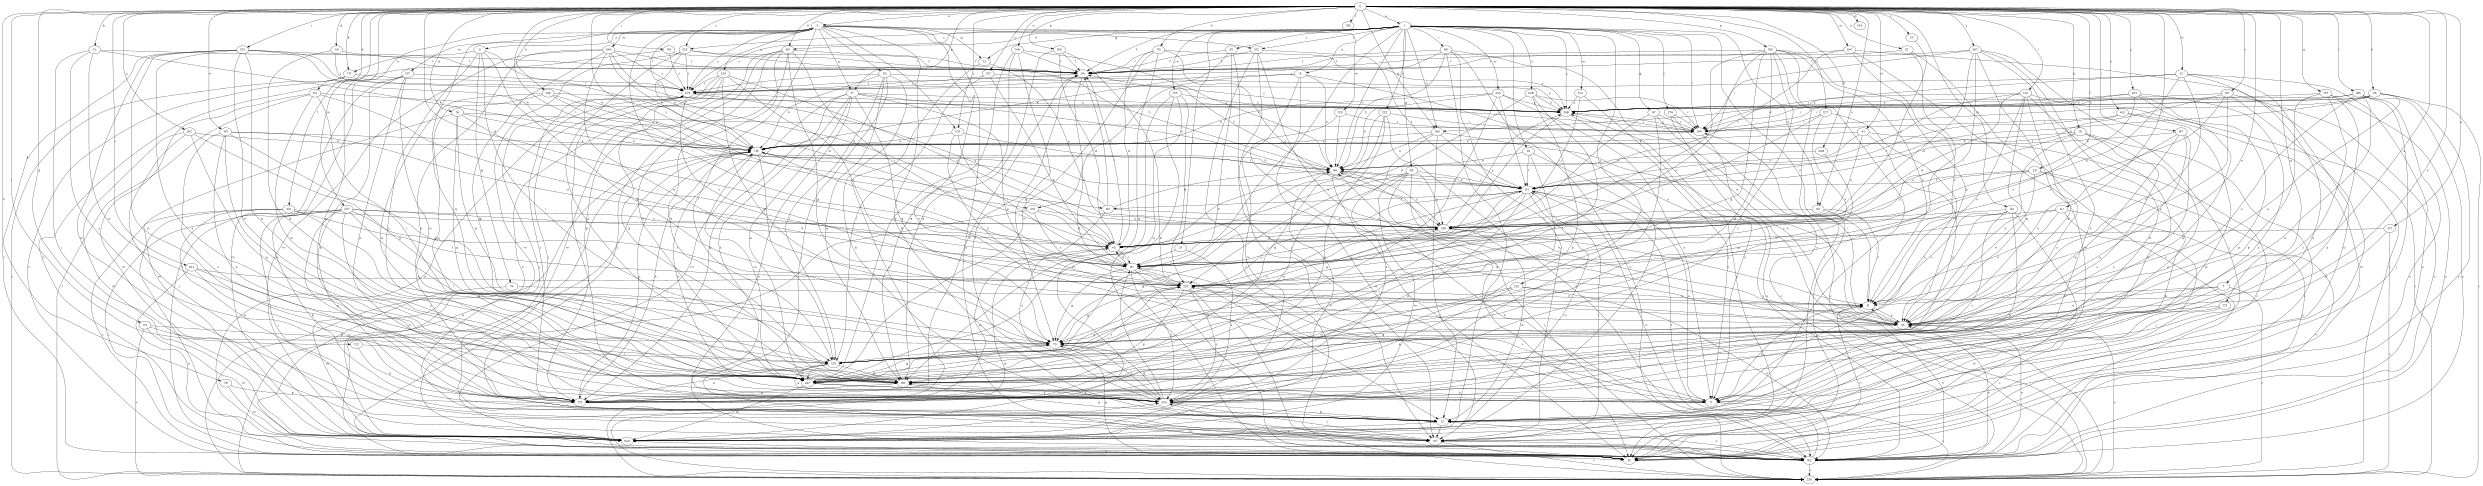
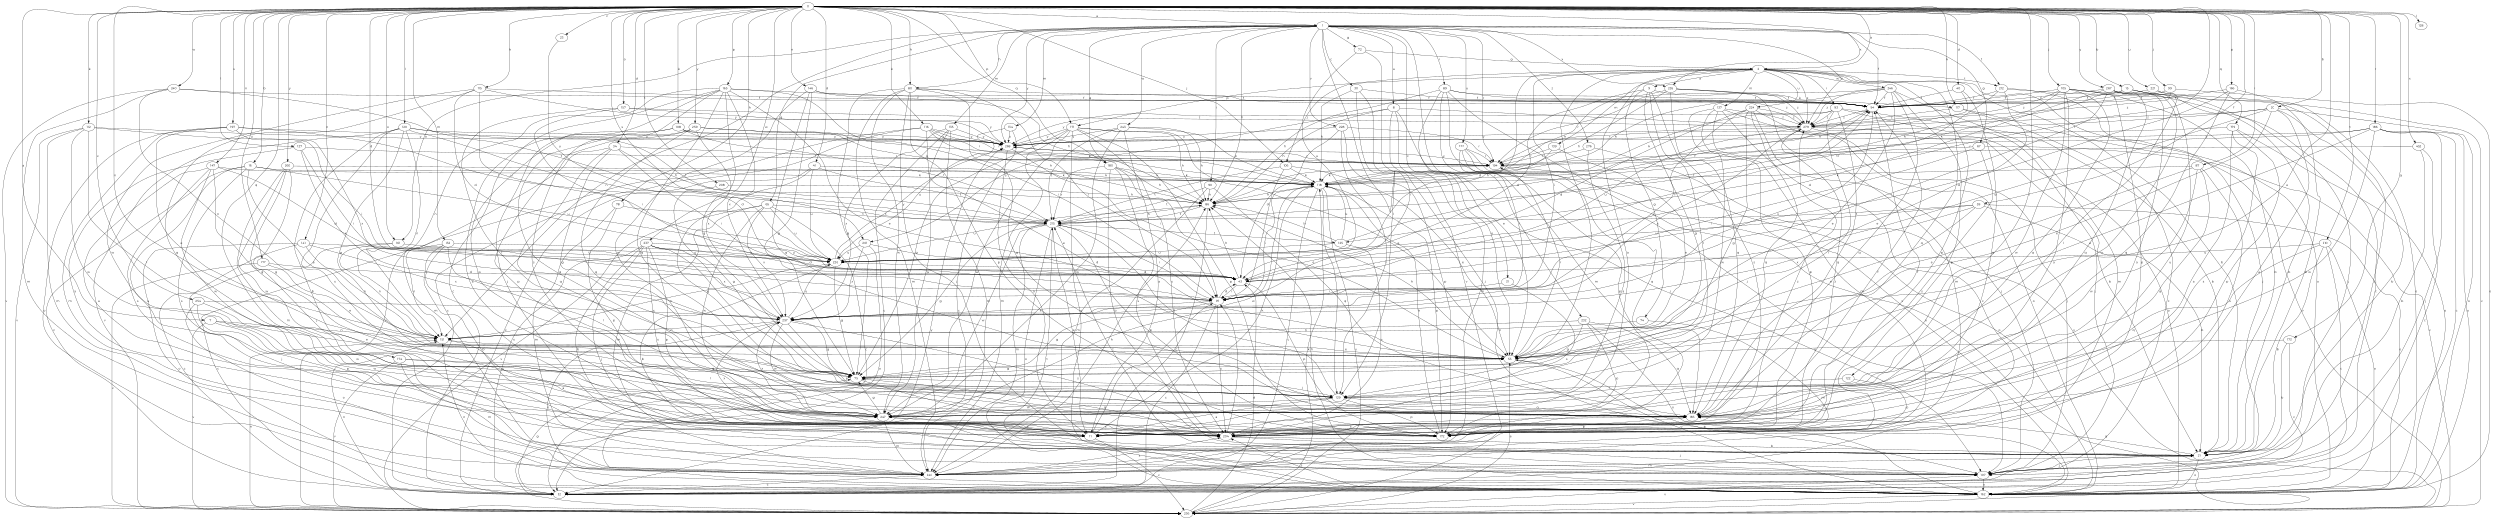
node "164": removed
edge "2" -> "72": reversed
edge "267" -> "194": removed, label "r"
edge "116" -> "180": now "116" -> "118"
edge "452" -> "215": now "78" -> "215"
edge "210" -> "257": removed, label "x"
